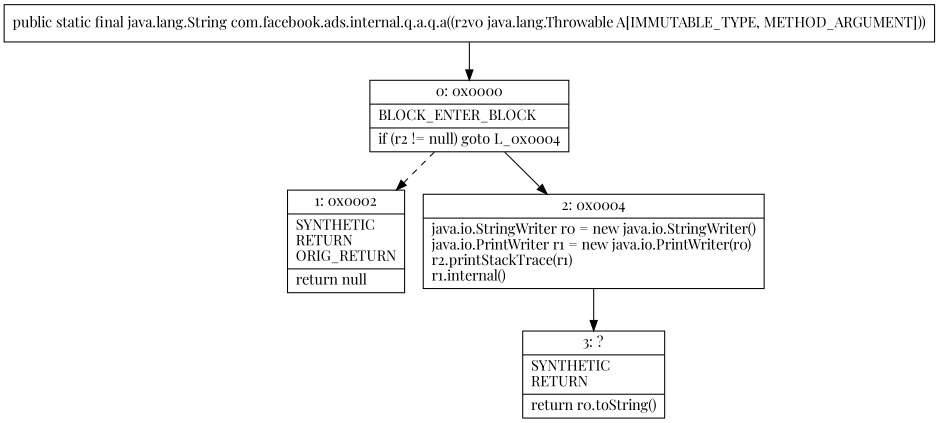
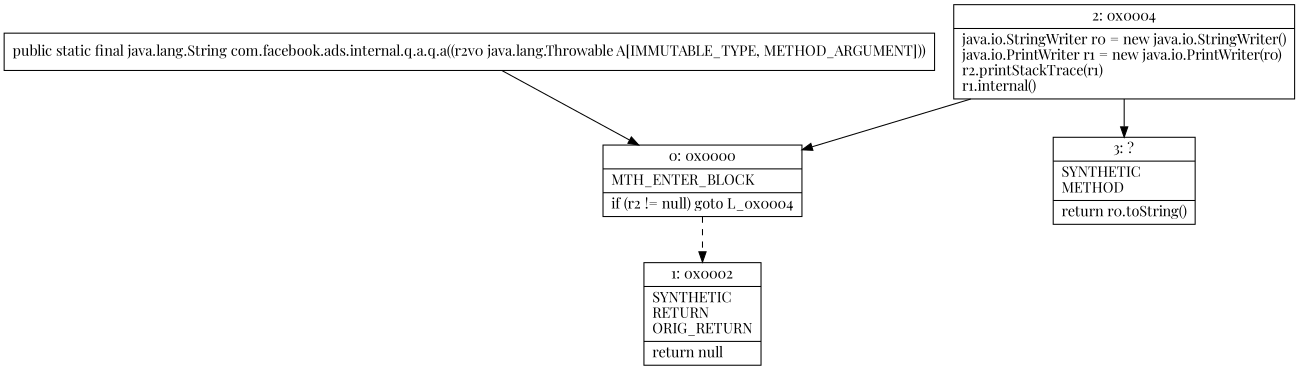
node "0: 0x0000": text "BLOCK_ENTER_BLOCK" -> "MTH_ENTER_BLOCK"
edge "0: 0x0000" -> "2: 0x0004": reversed
node "3: ?": text "RETURN" -> "METHOD"
